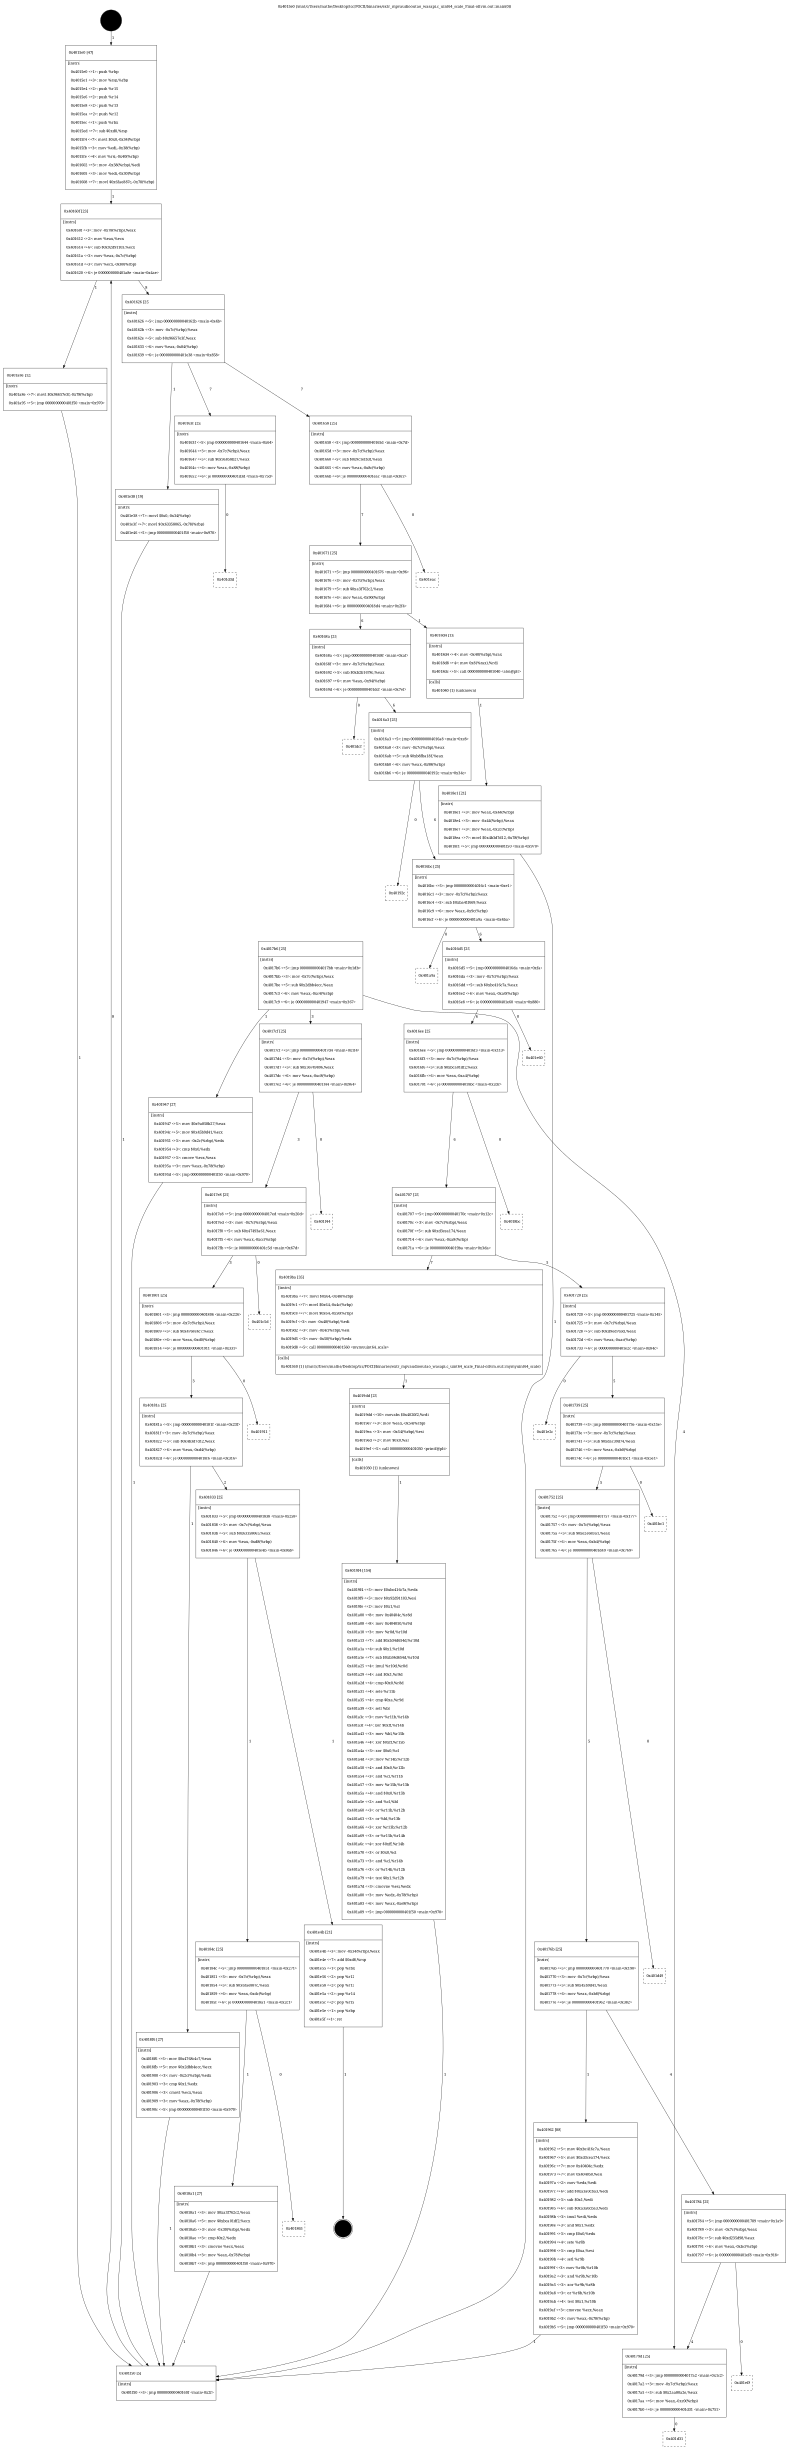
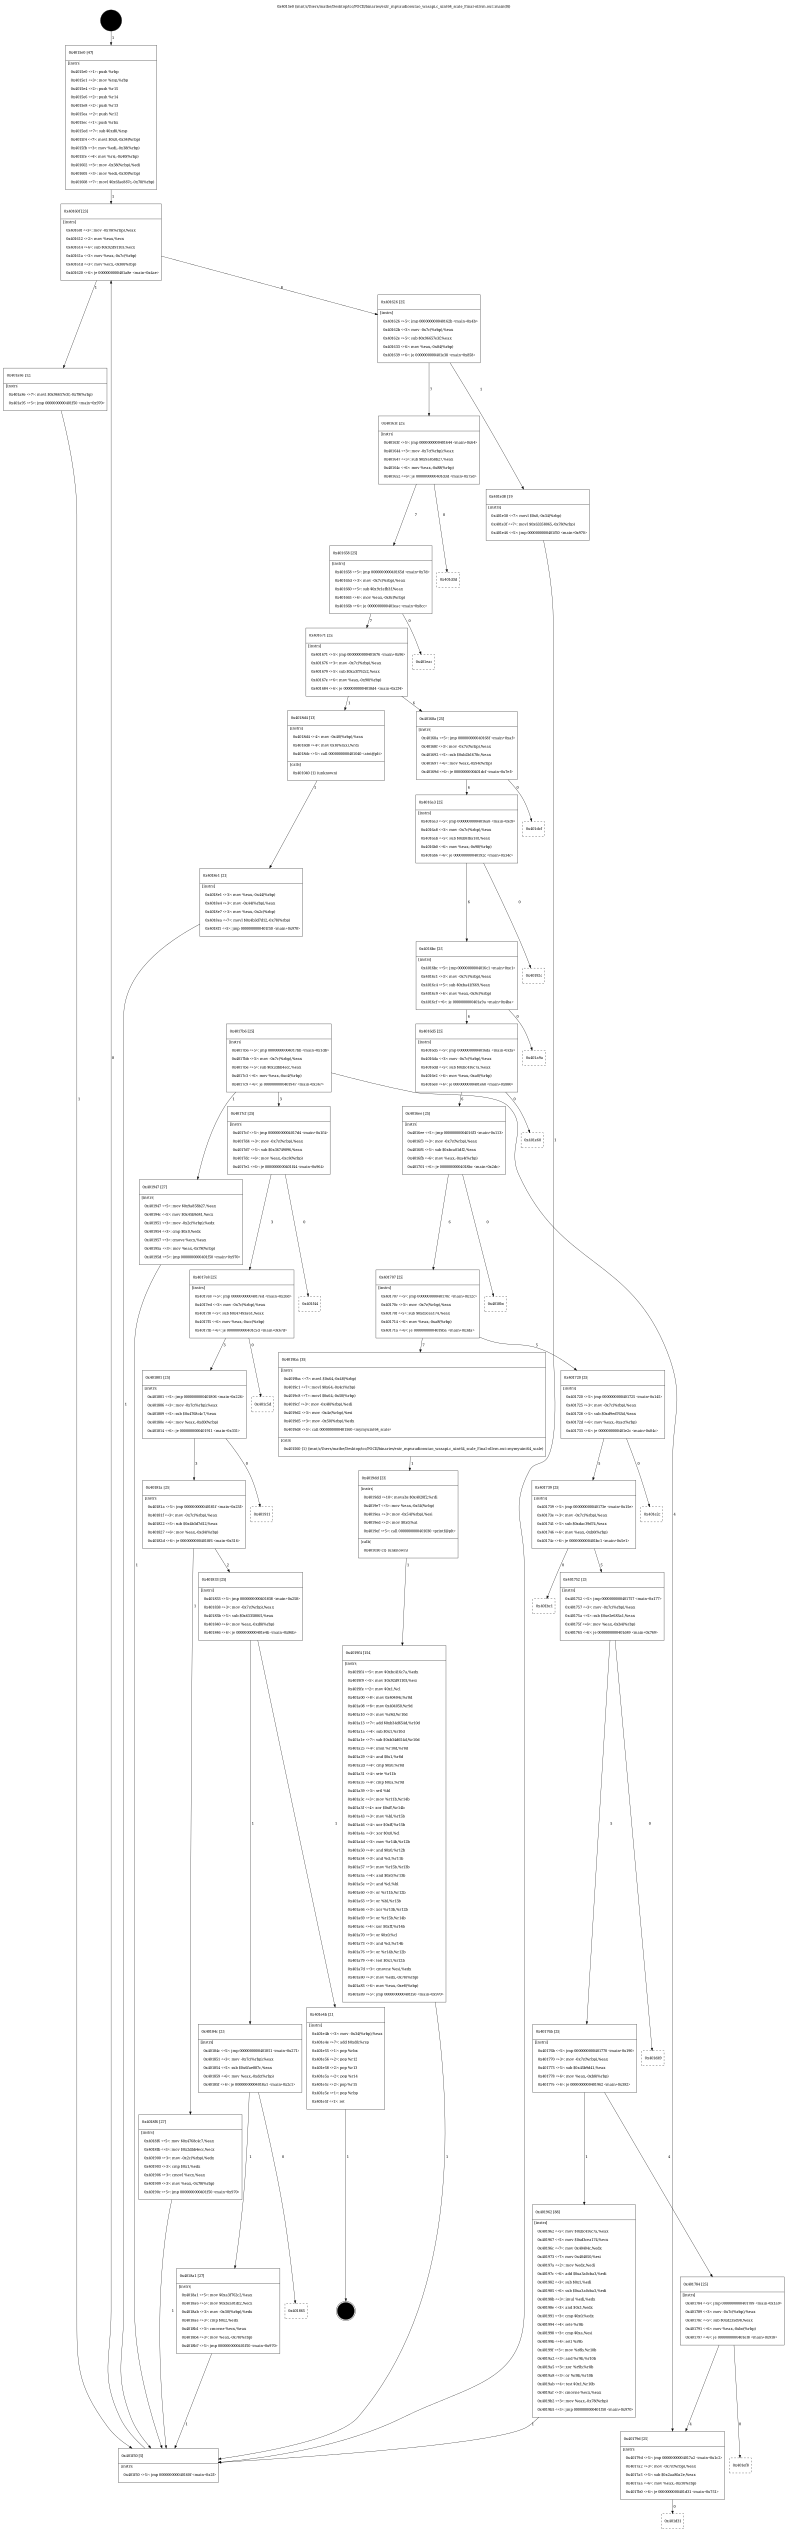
edge "0x401626 [25]" -> "0x401658 [25]": now "0x40163f [25]" -> "0x401658 [25]"
